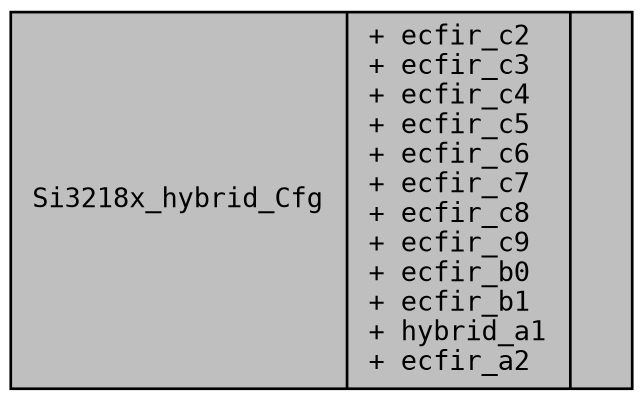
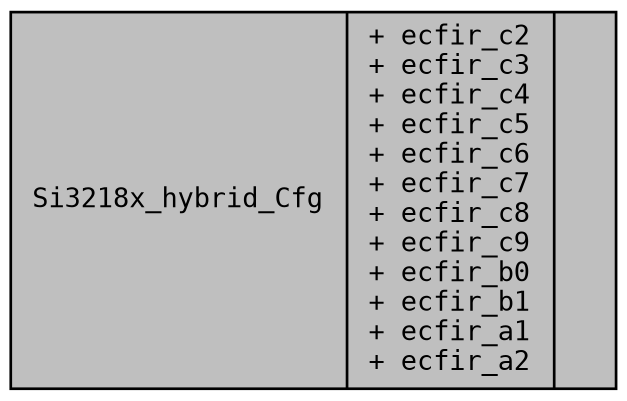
node "Si3218x_hybrid_Cfg": text "+ hybrid_a1" -> "+ ecfir_a1"
